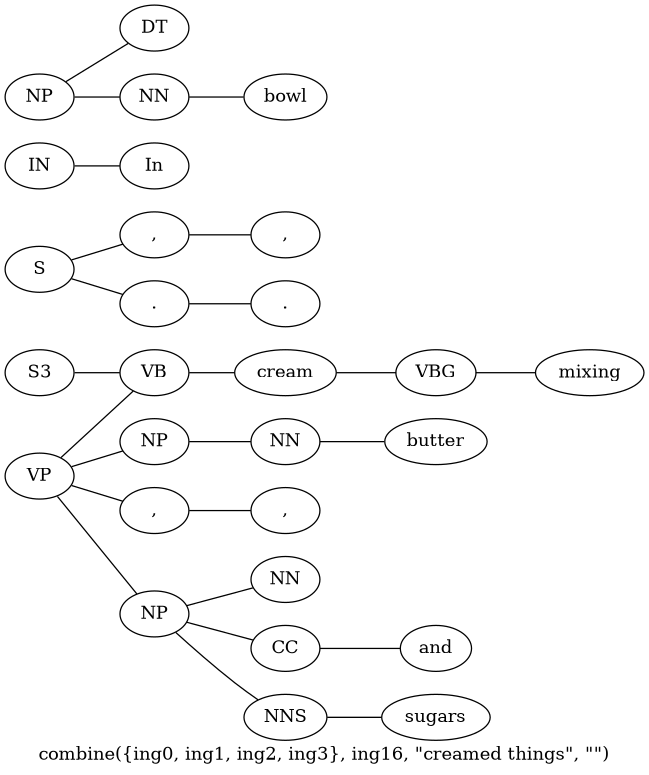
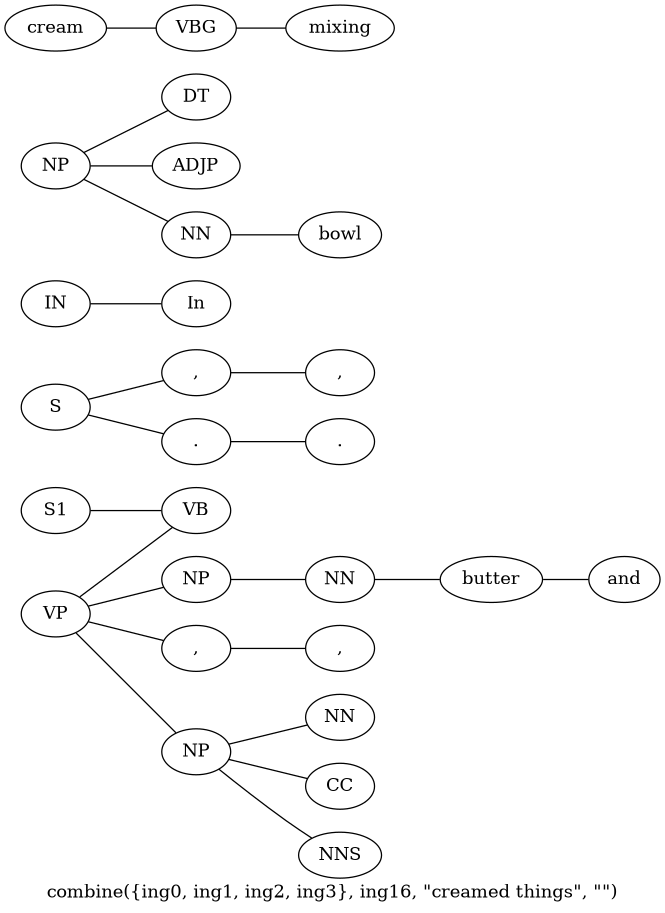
node "ADJP": added
node "S3": label "S3" -> "S1"
edge "VB" -- "cream": removed
edge "CC" -- "and": now "butter" -- "and"
node "sugars": removed
